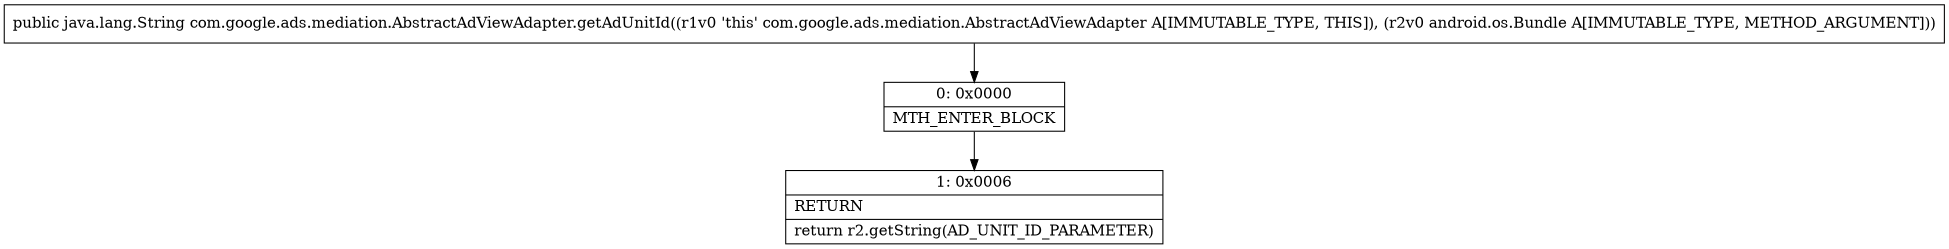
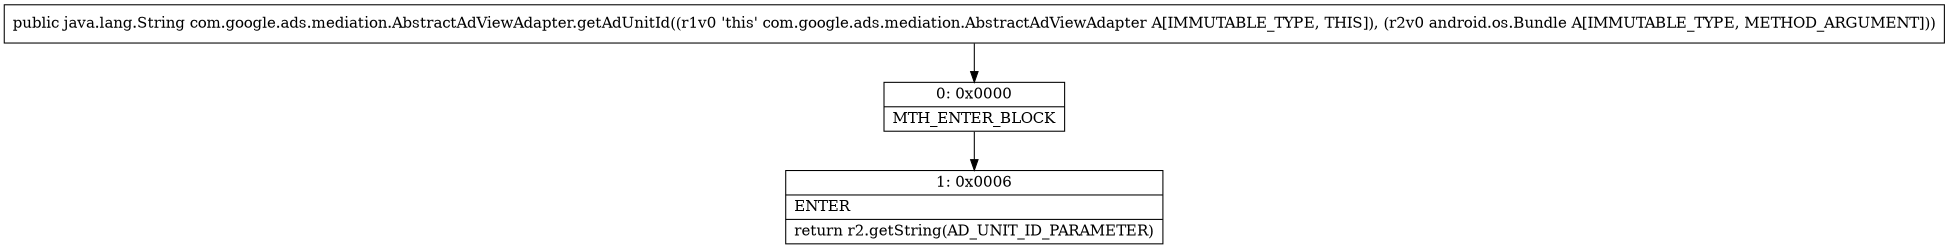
node "1: 0x0006": text "RETURN" -> "ENTER"
